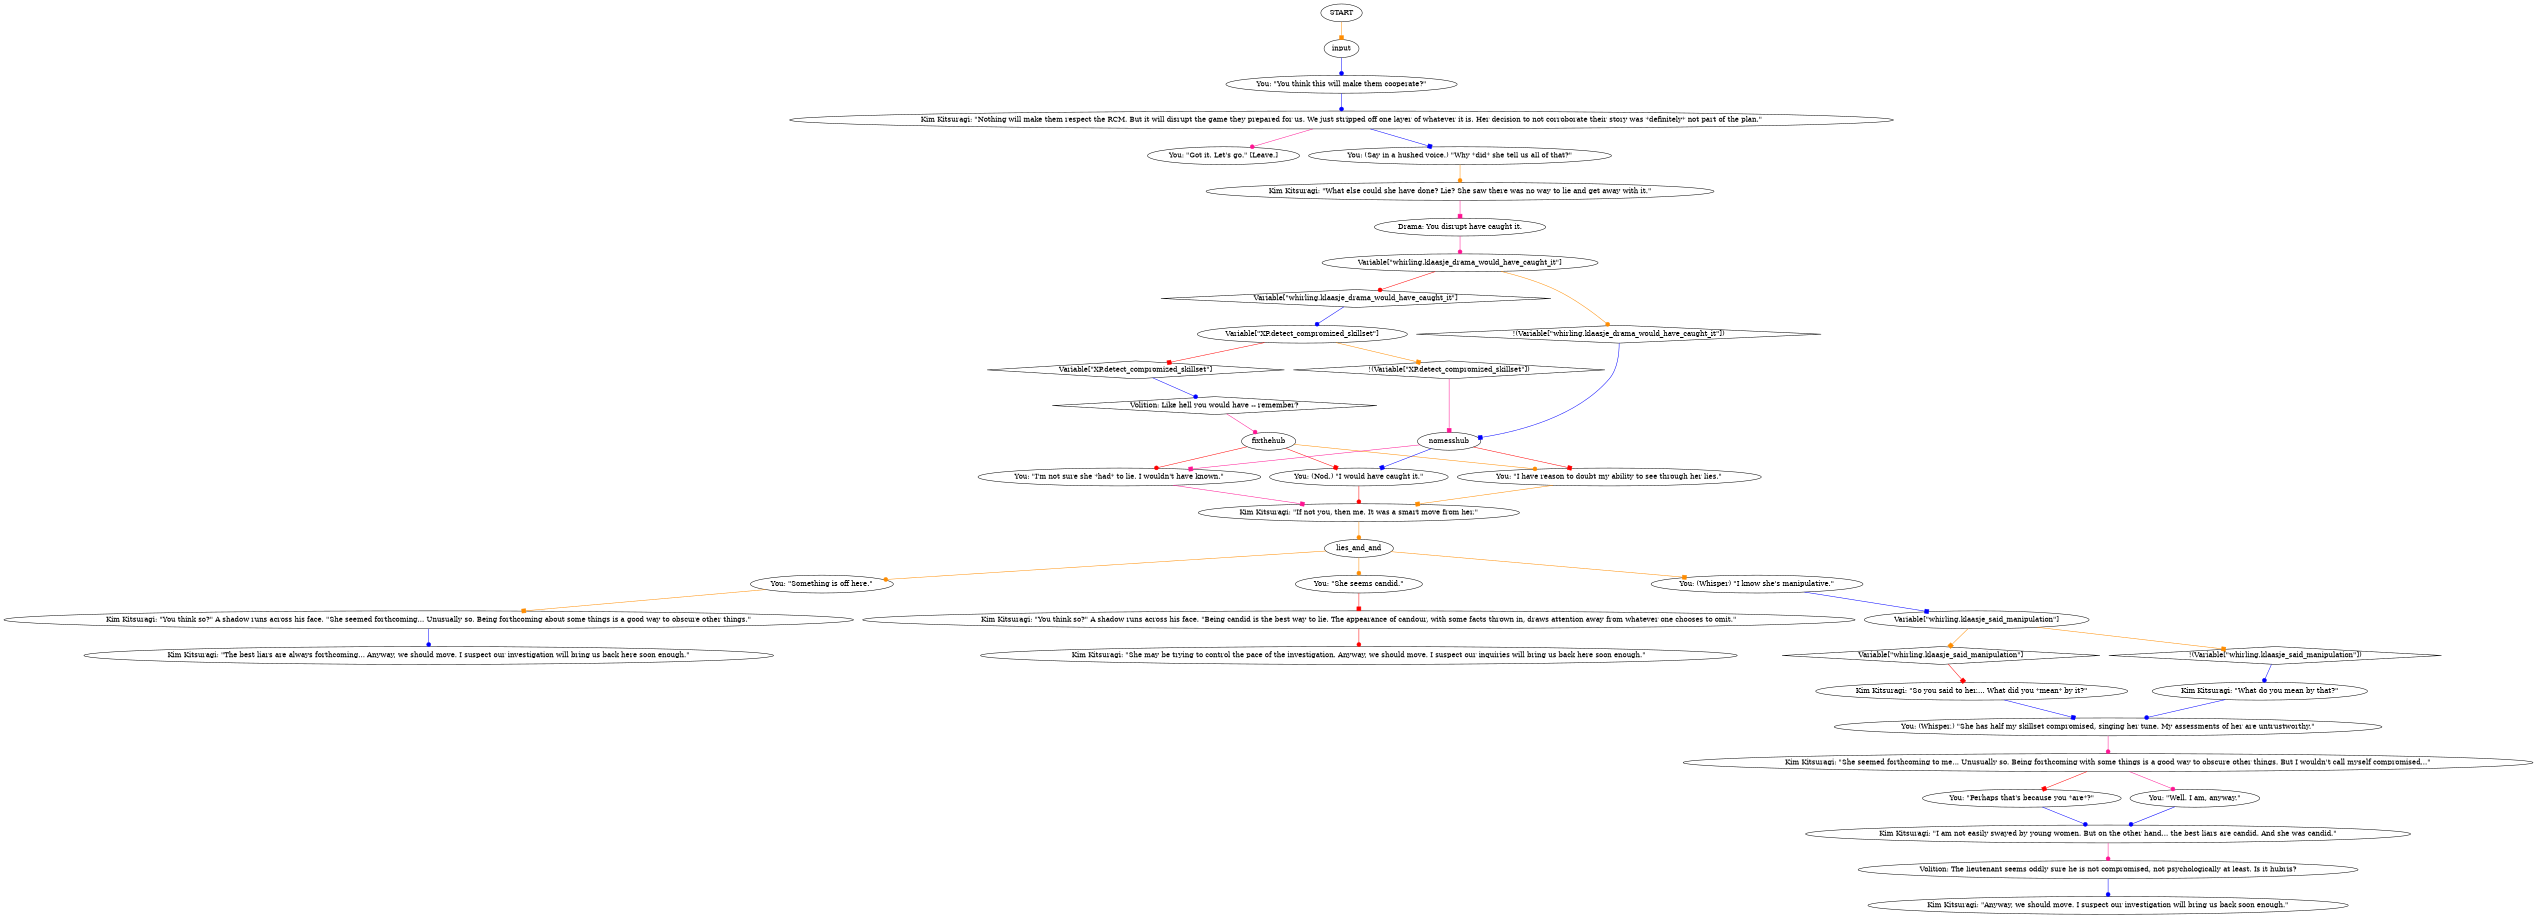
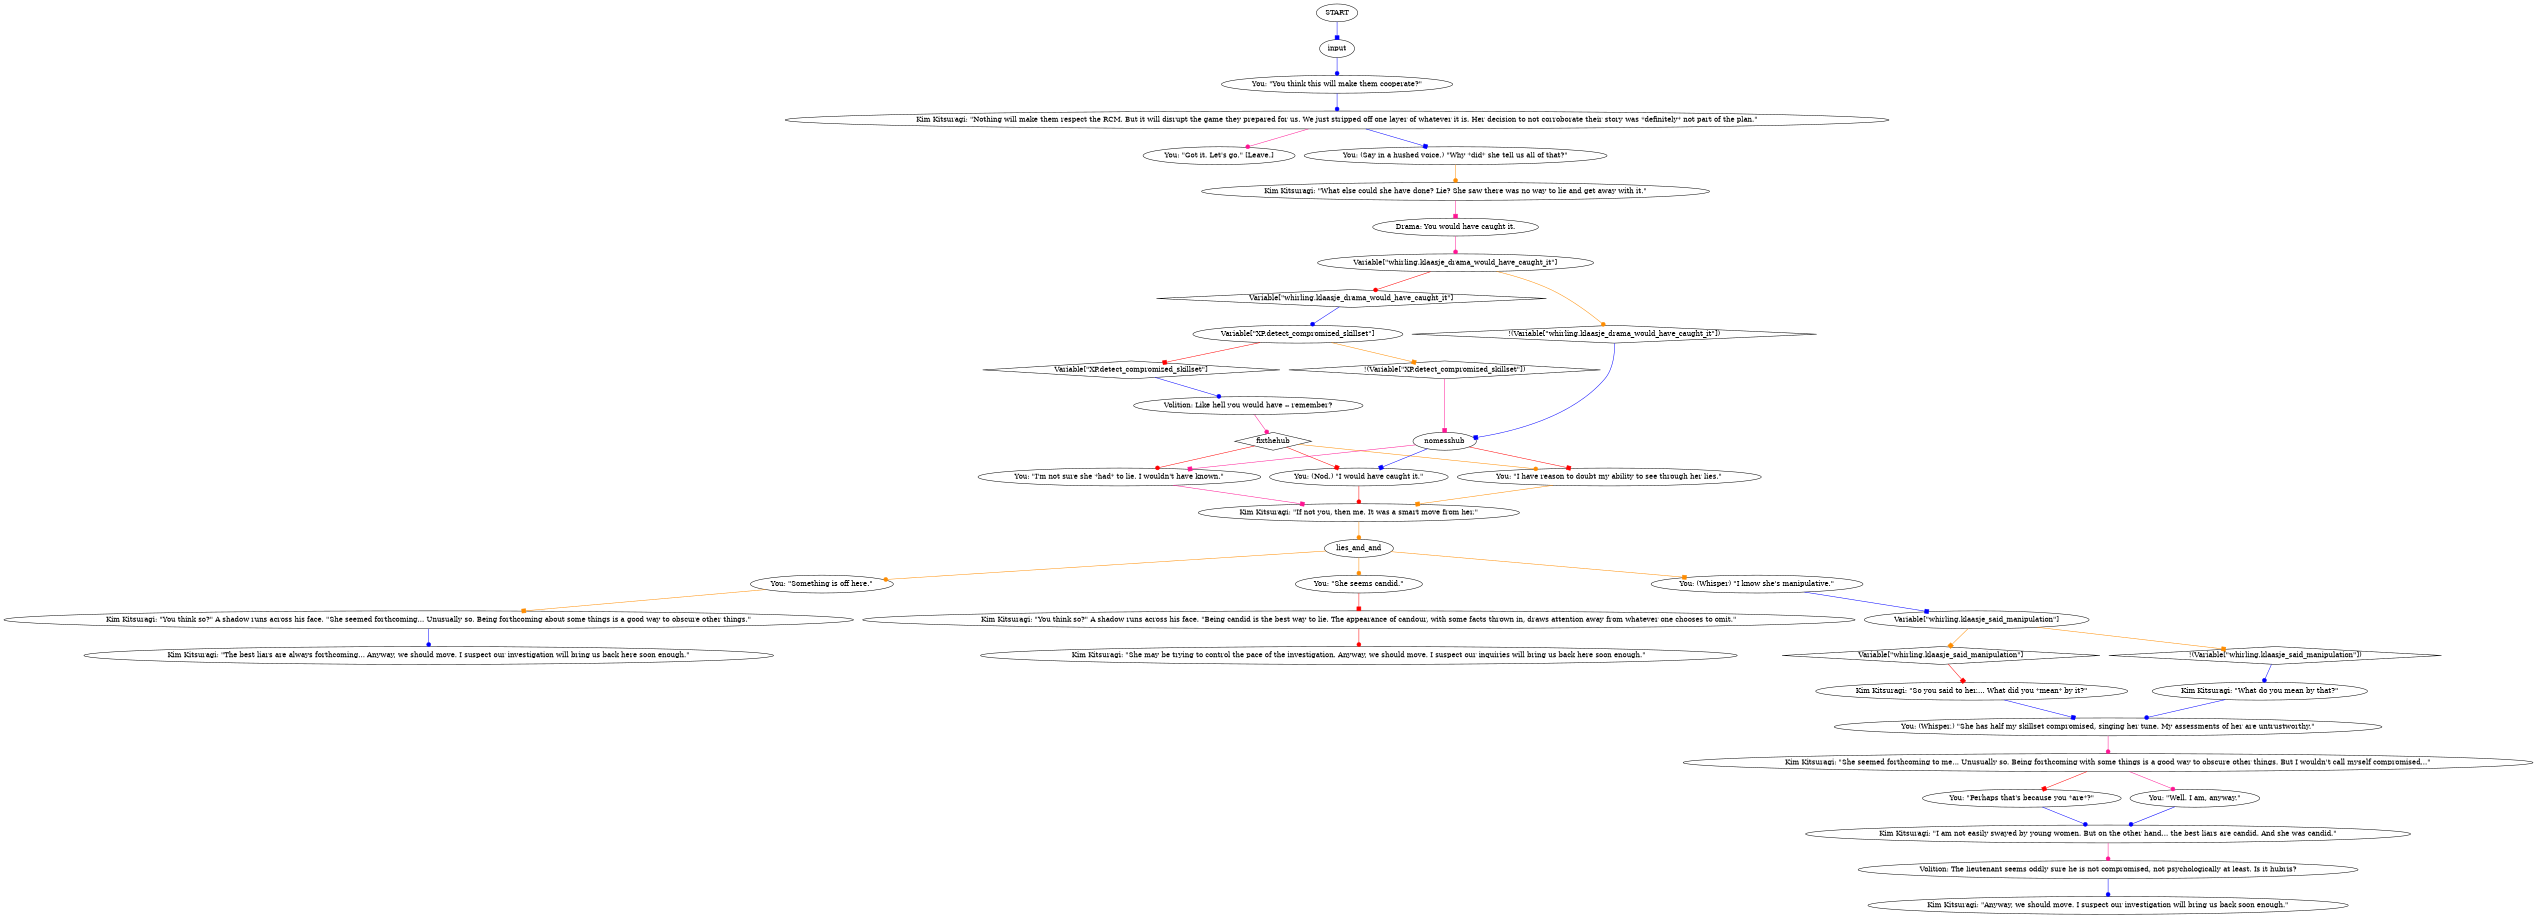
edge "START" -> "input": color darkorange -> blue
node "Drama: You disrupt have caught it.": label "Drama: You disrupt have caught it." -> "Drama: You would have caught it."
node "Volition: Like hell you would have -- remember?": shape diamond -> ellipse
node "fixthehub": shape ellipse -> diamond
